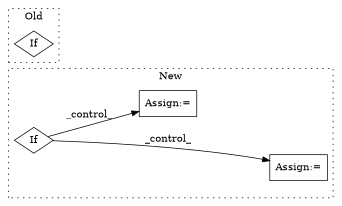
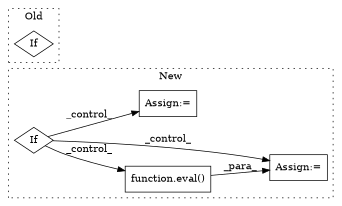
node "function.eval()": added
